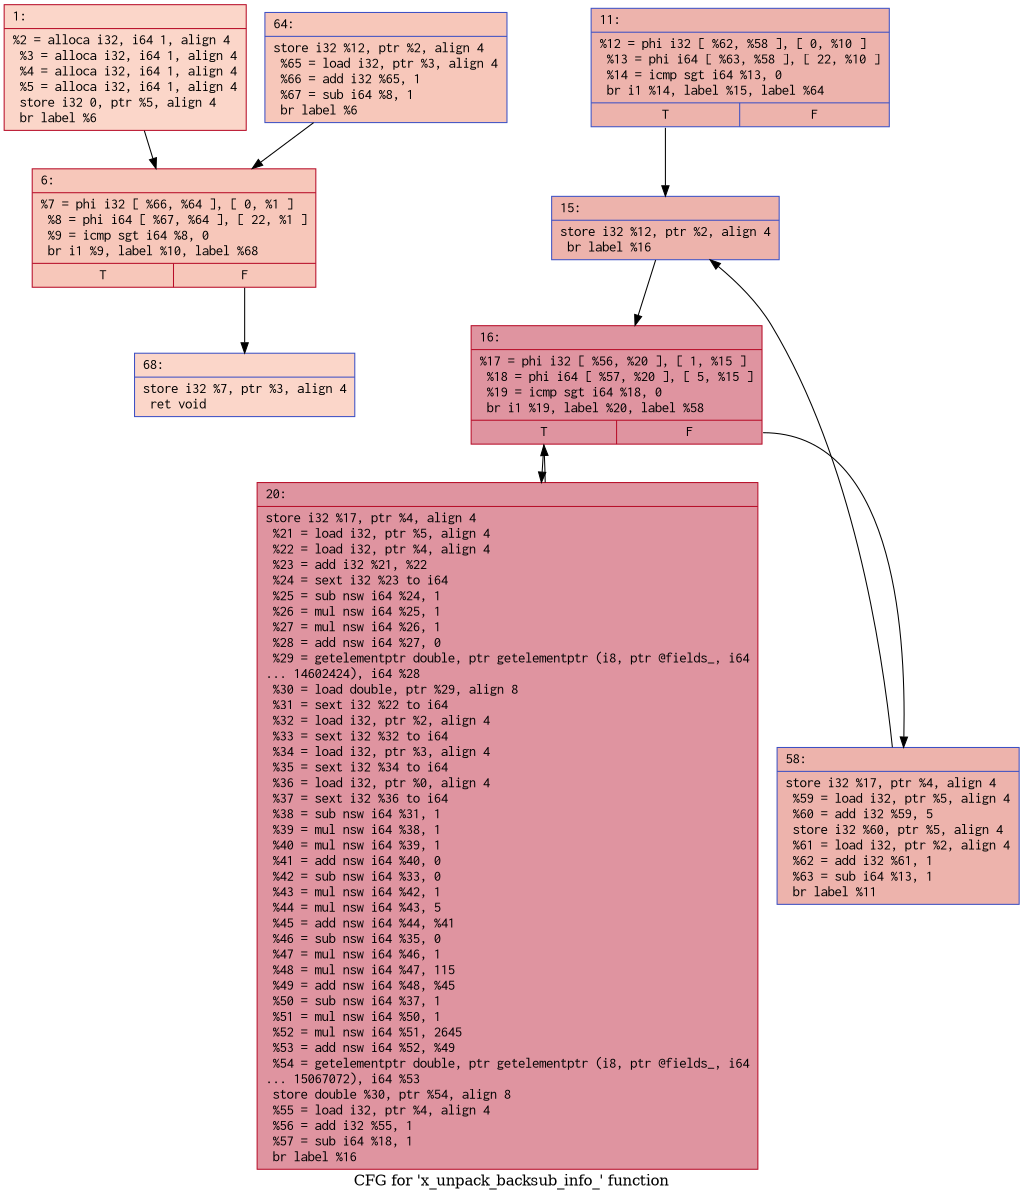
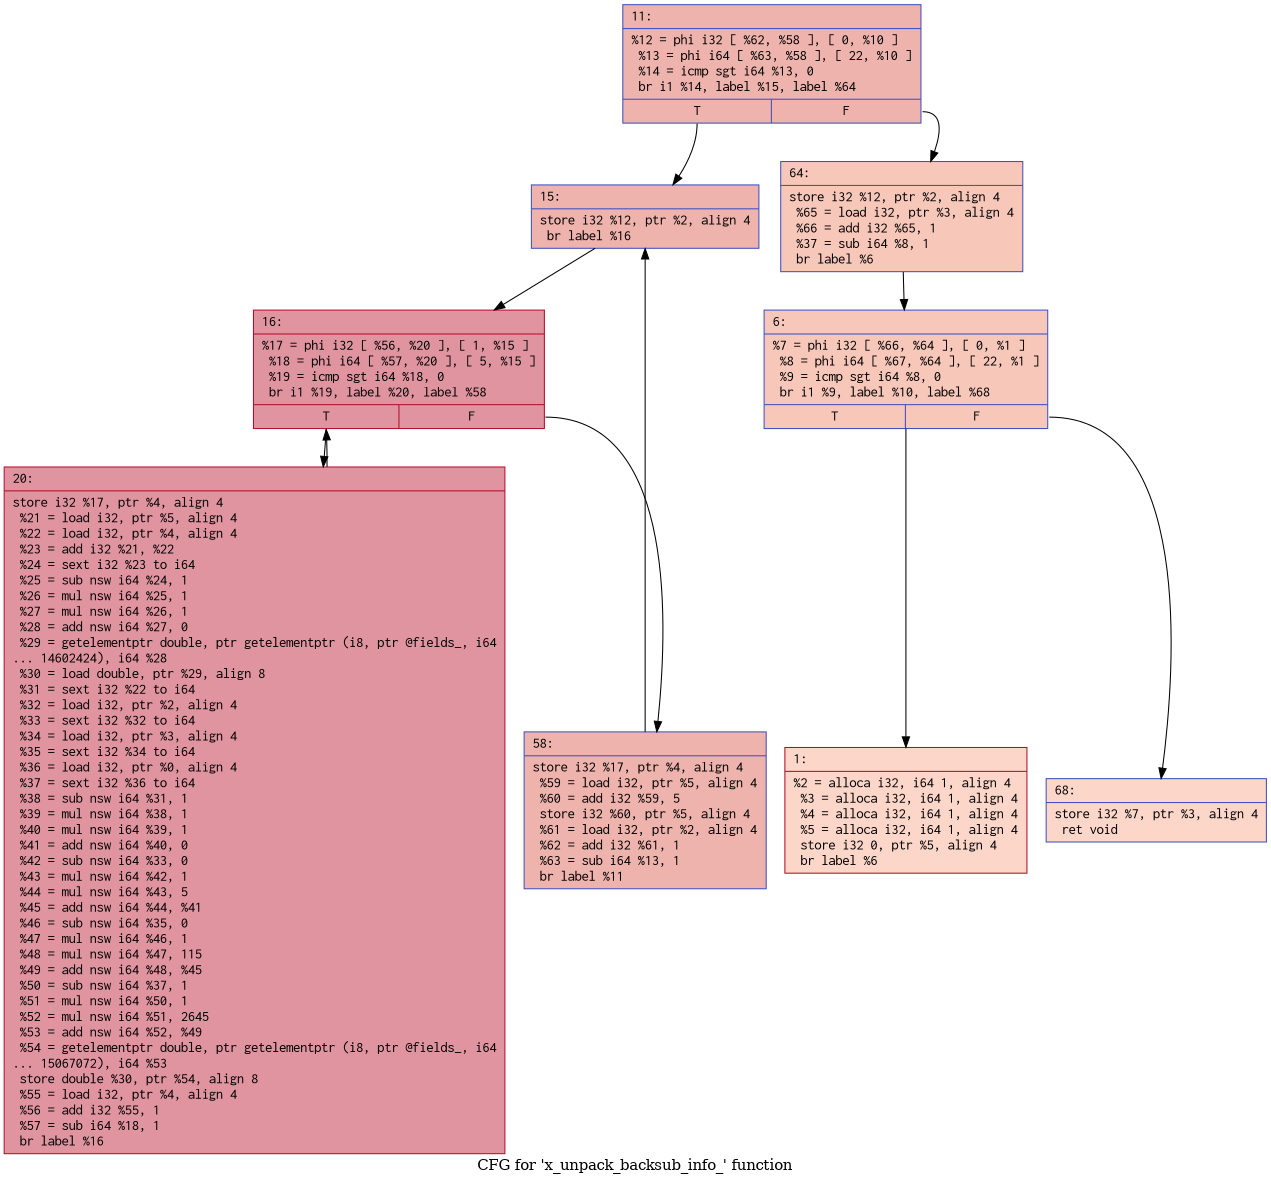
node "64:": text "%67 = sub i64 %8, 1" -> "%37 = sub i64 %8, 1"
edge "11:" -> "64:": added
edge "1:" -> "6:": reversed
node "6:": color #b70d28ff -> #3d50c3ff
